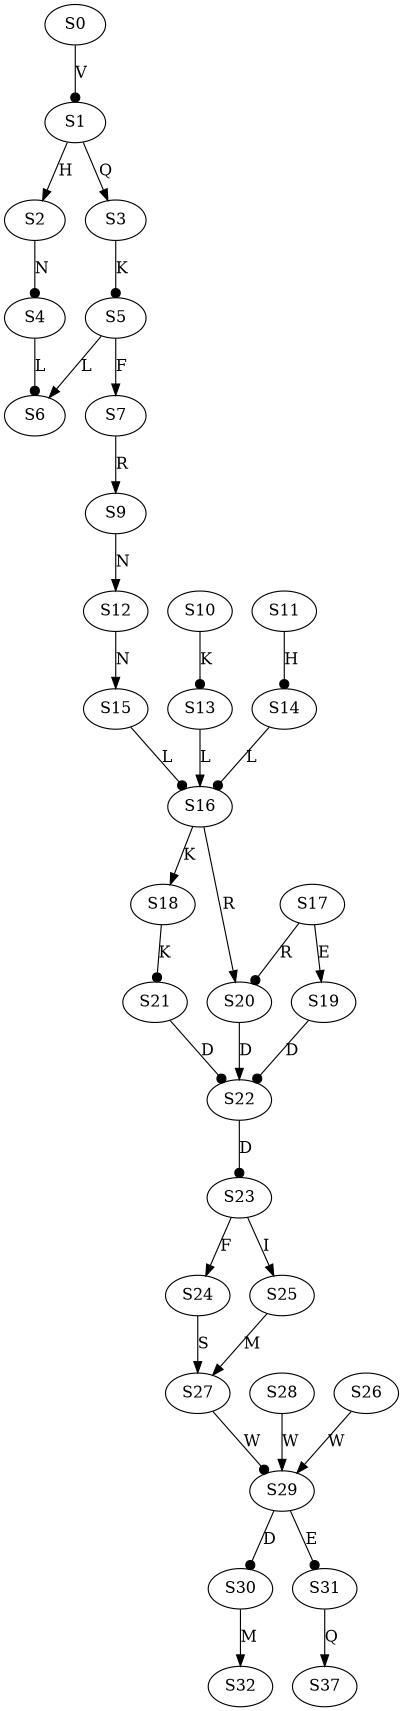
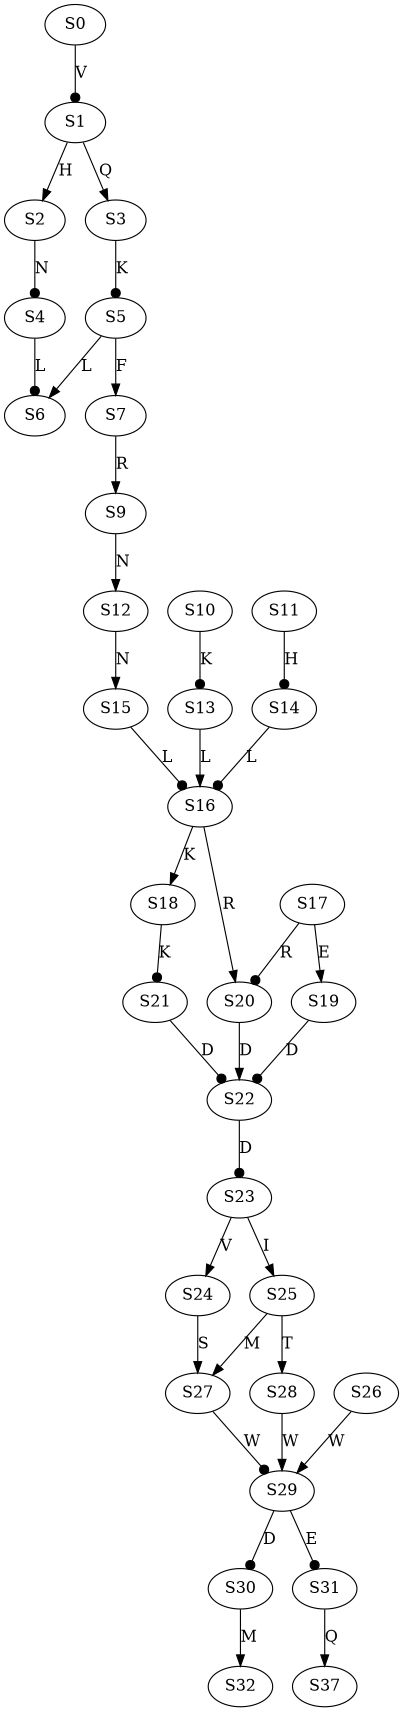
edge "S23" -> "S24": label "F" -> "V"
edge "S25" -> "S28": added, label "T"
